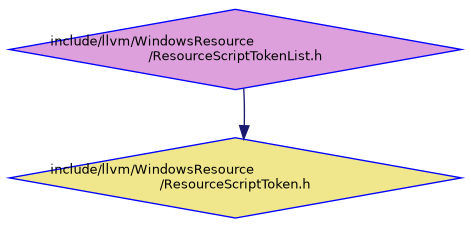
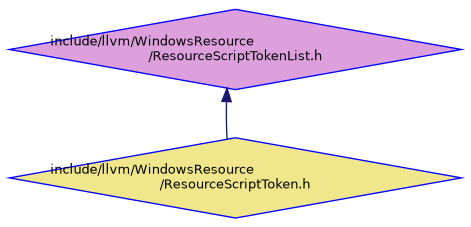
edge "include/llvm/WindowsResource /ResourceScriptTokenList.h" -> "include/llvm/WindowsResource /ResourceScriptToken.h": reversed
